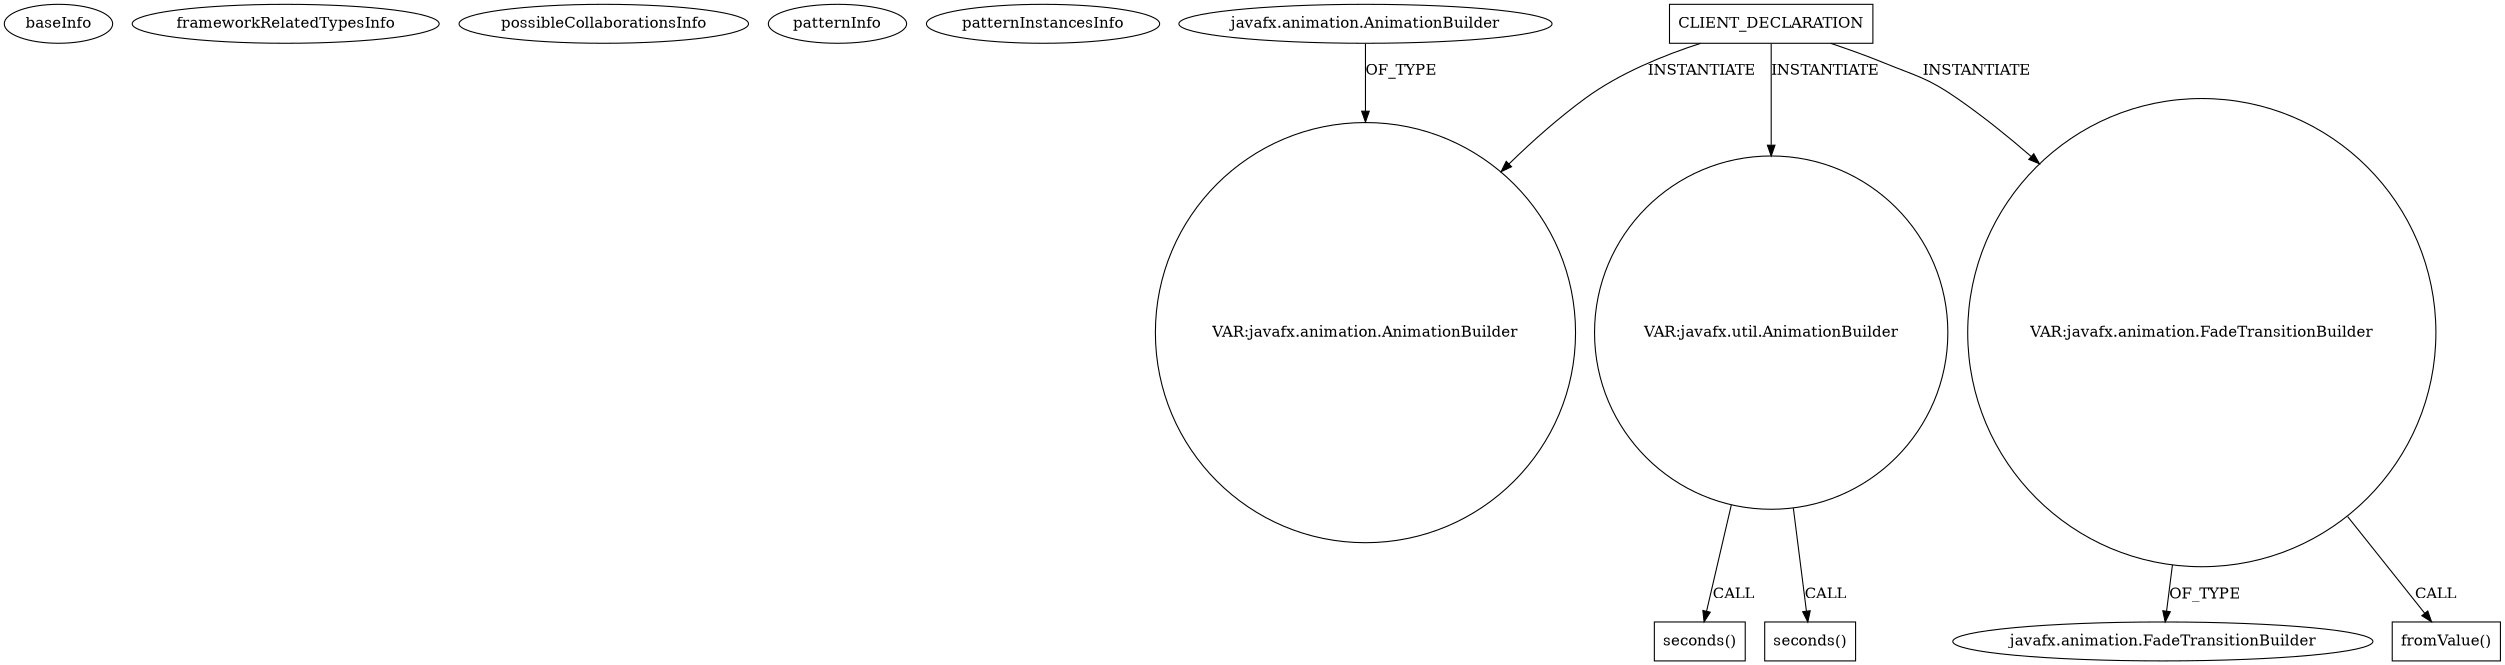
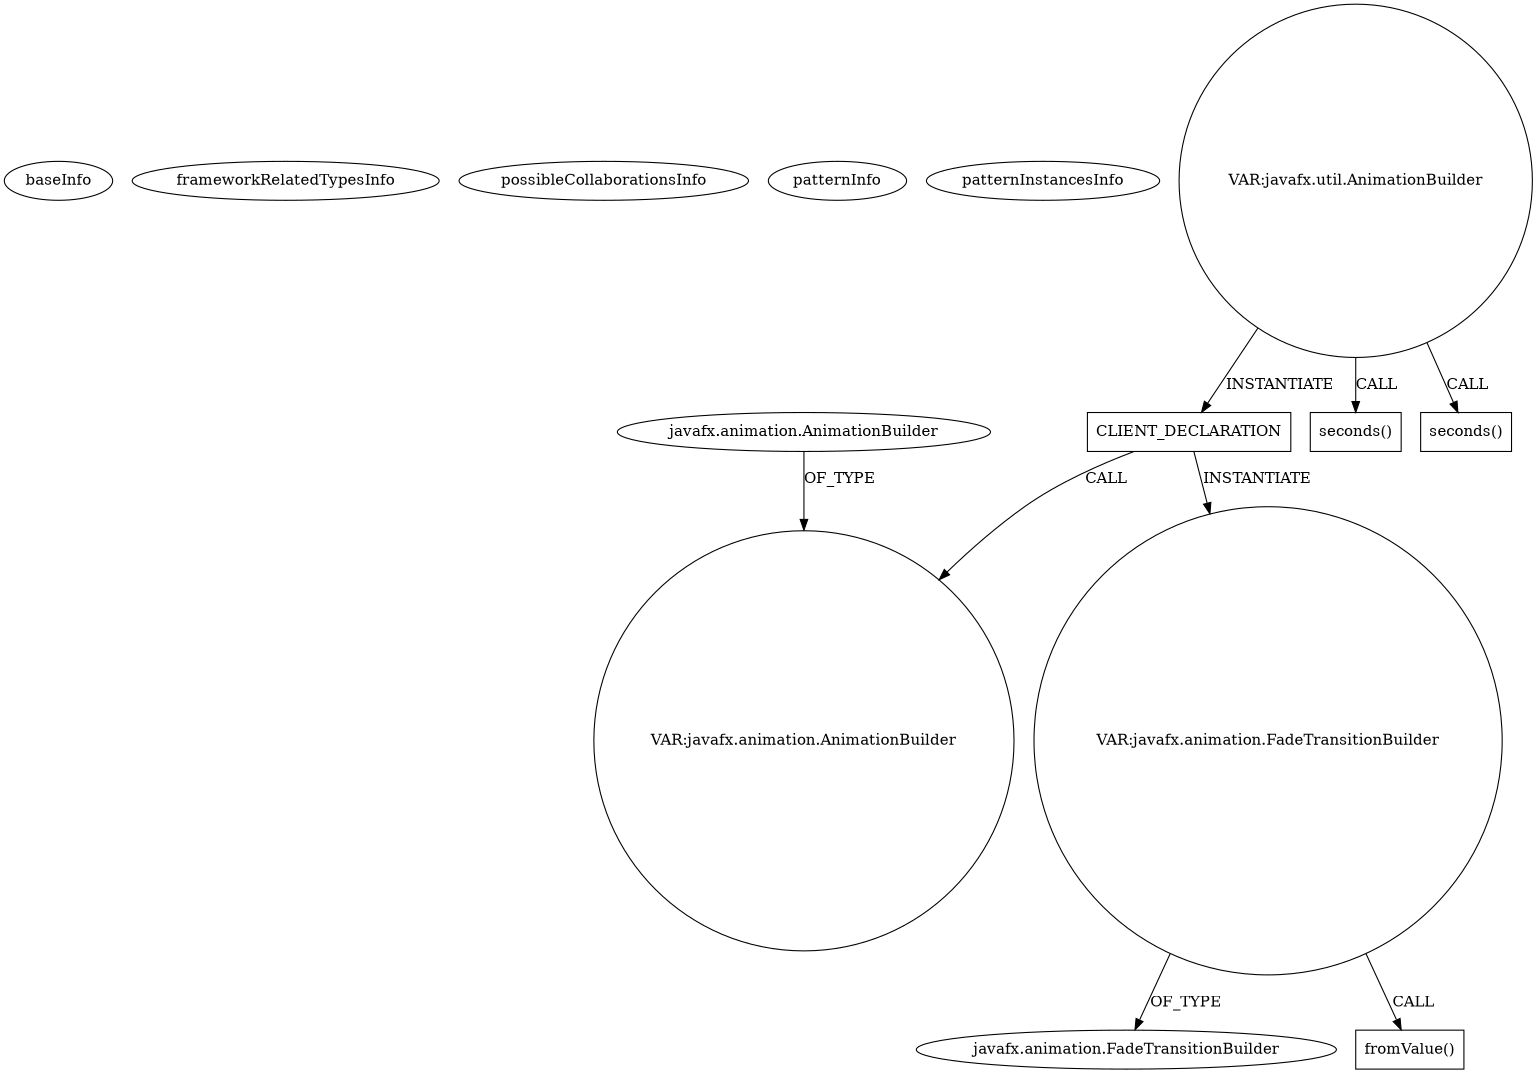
edge "CLIENT_DECLARATION" -> "VAR:javafx.animation.AnimationBuilder": label "INSTANTIATE" -> "CALL"
edge "CLIENT_DECLARATION" -> "VAR:javafx.util.AnimationBuilder": reversed
